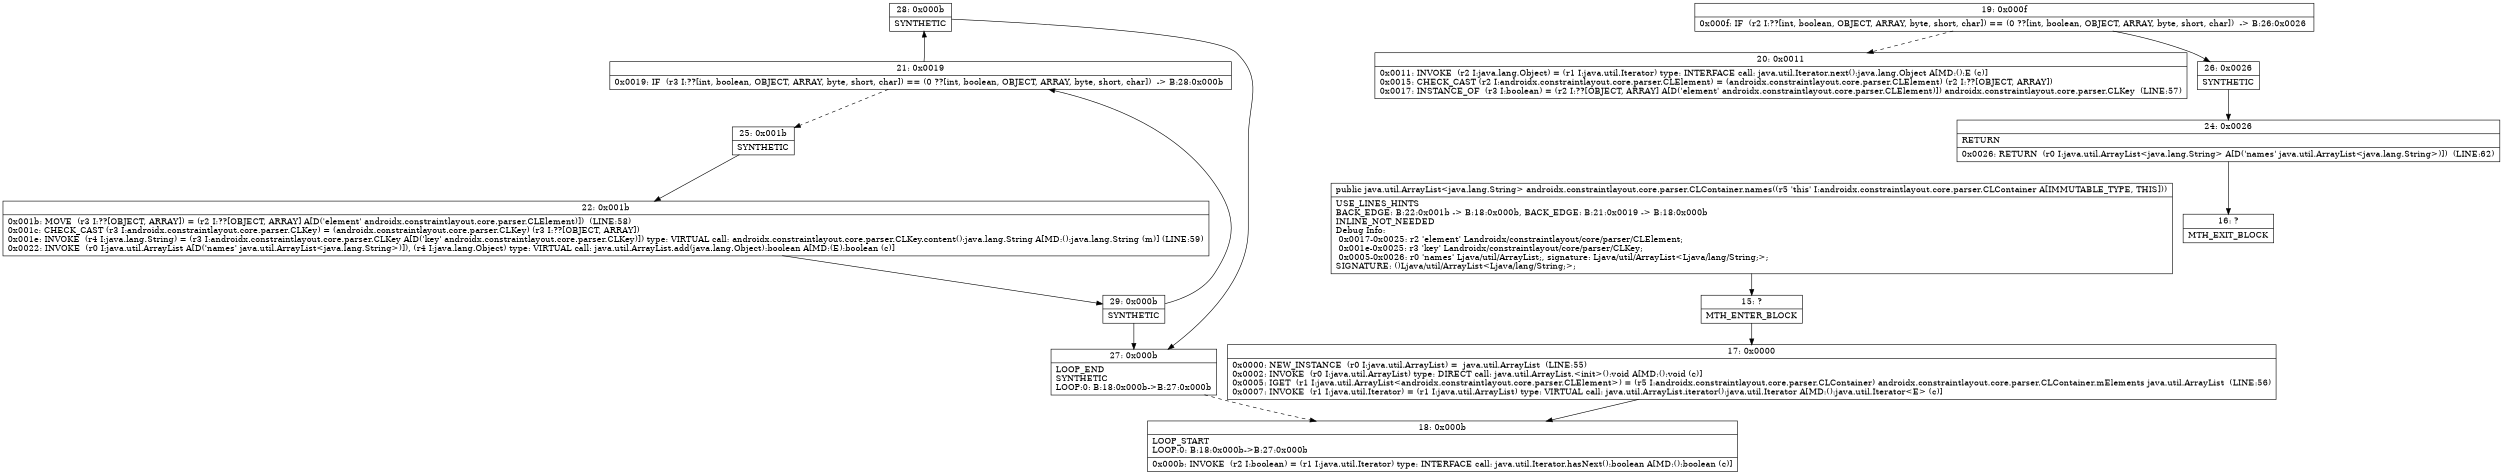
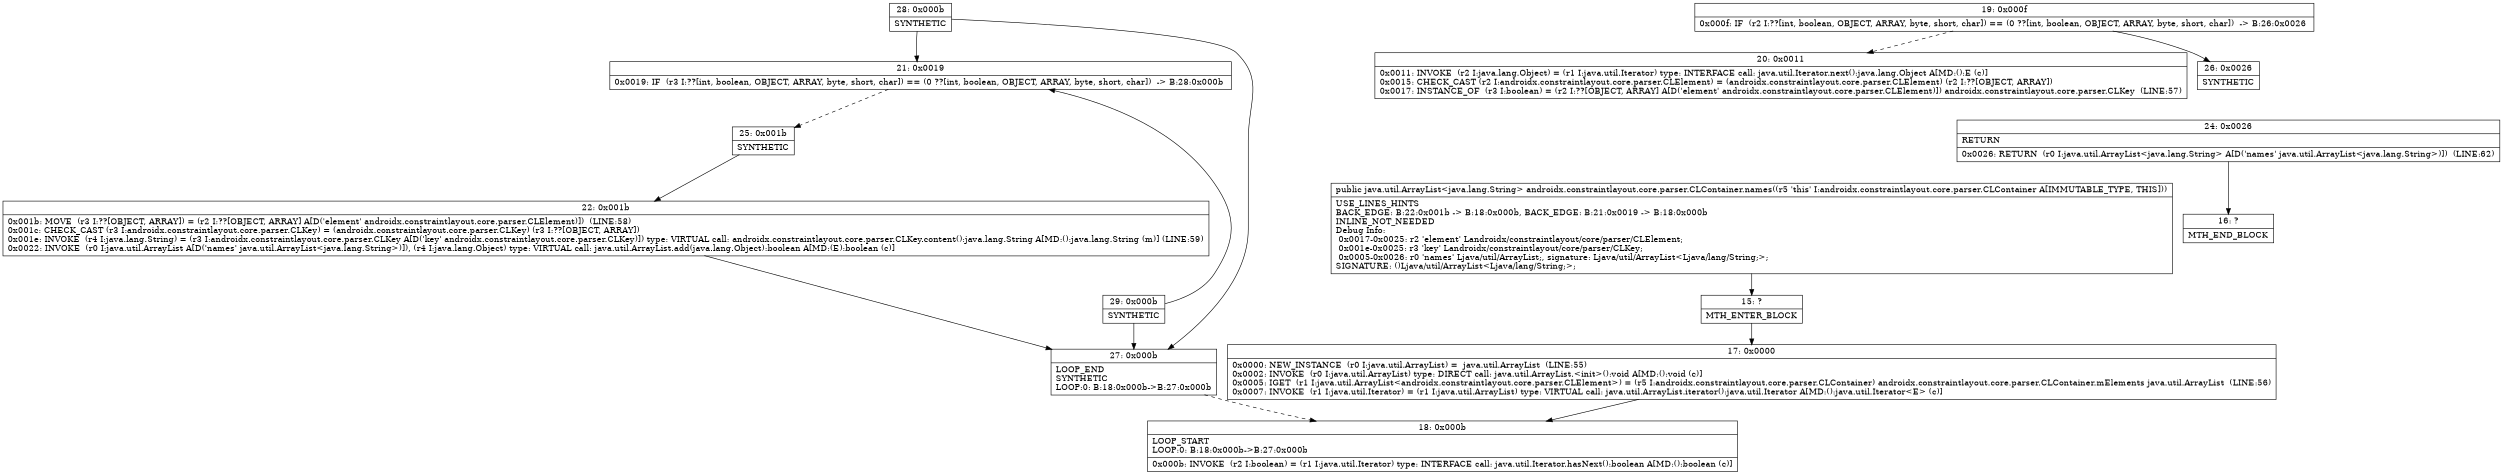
edge "21: 0x0019" -> "28: 0x000b": reversed
edge "26: 0x0026" -> "24: 0x0026": removed
node "16: ?": text "MTH_EXIT_BLOCK" -> "MTH_END_BLOCK"
edge "22: 0x001b" -> "29: 0x000b": now "22: 0x001b" -> "27: 0x000b"
